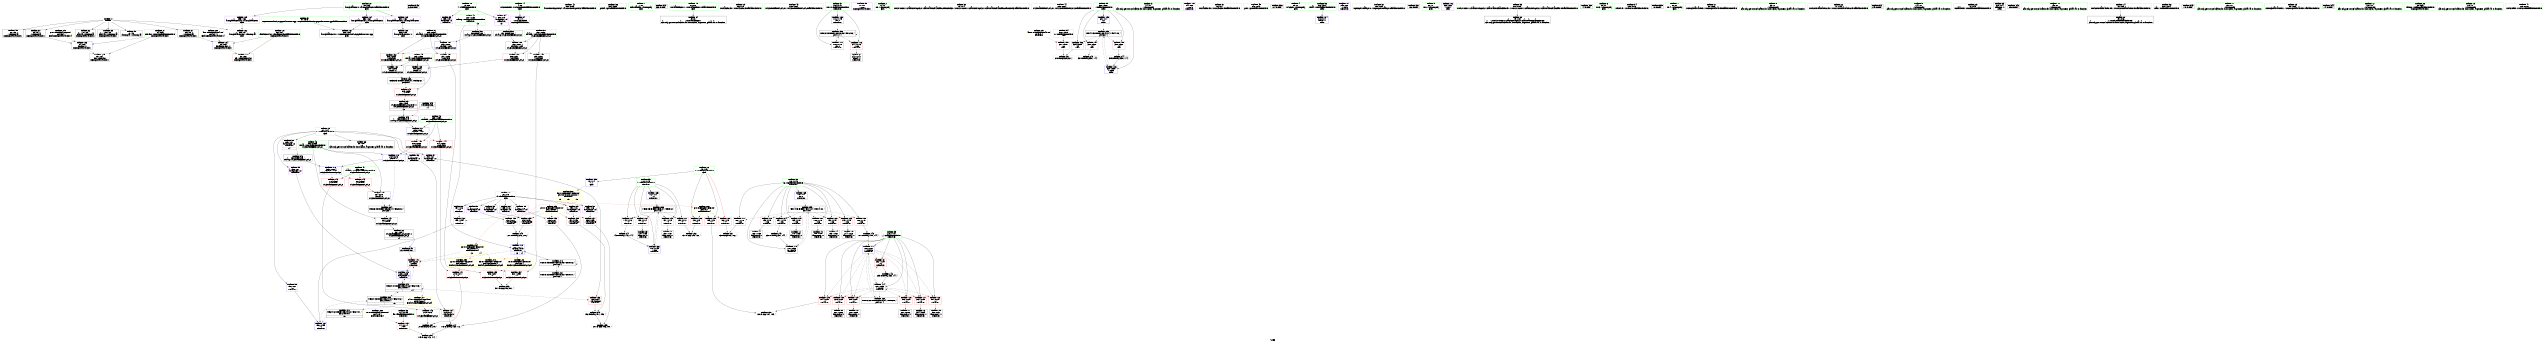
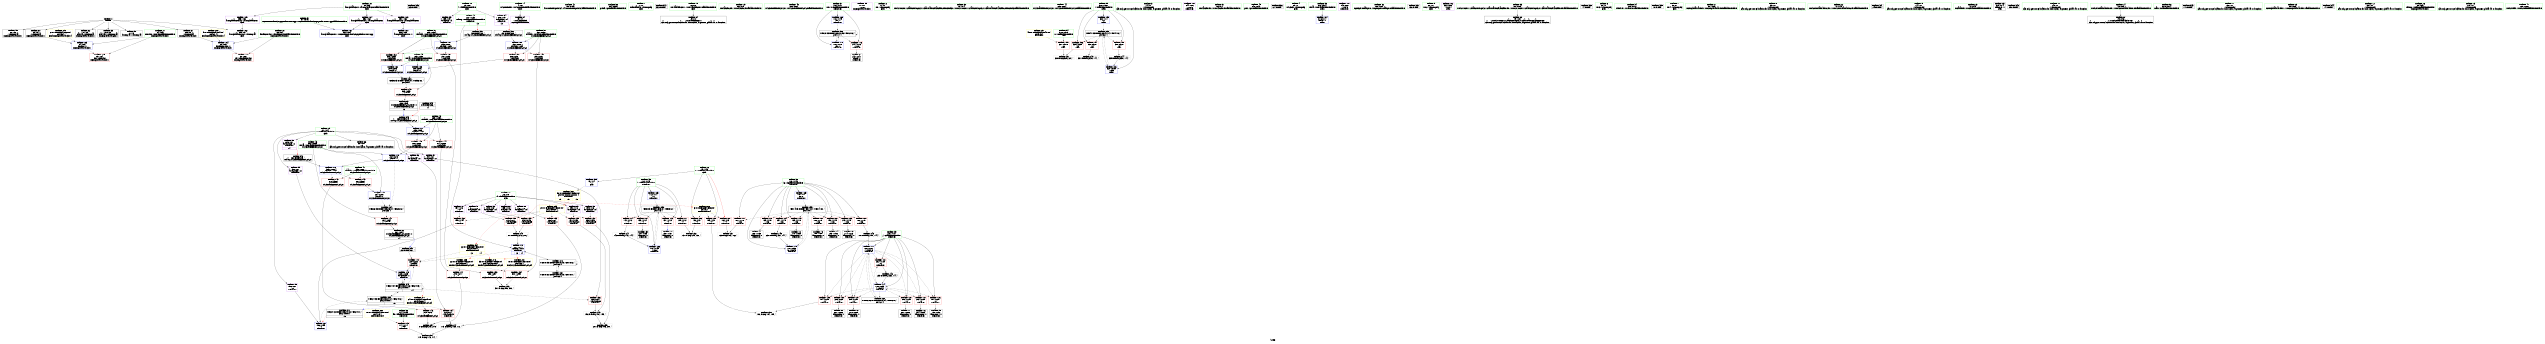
node "NodeID: 63": text "__cxx_global_var_init.1" -> "__cxx_global_var_gxx.1"
